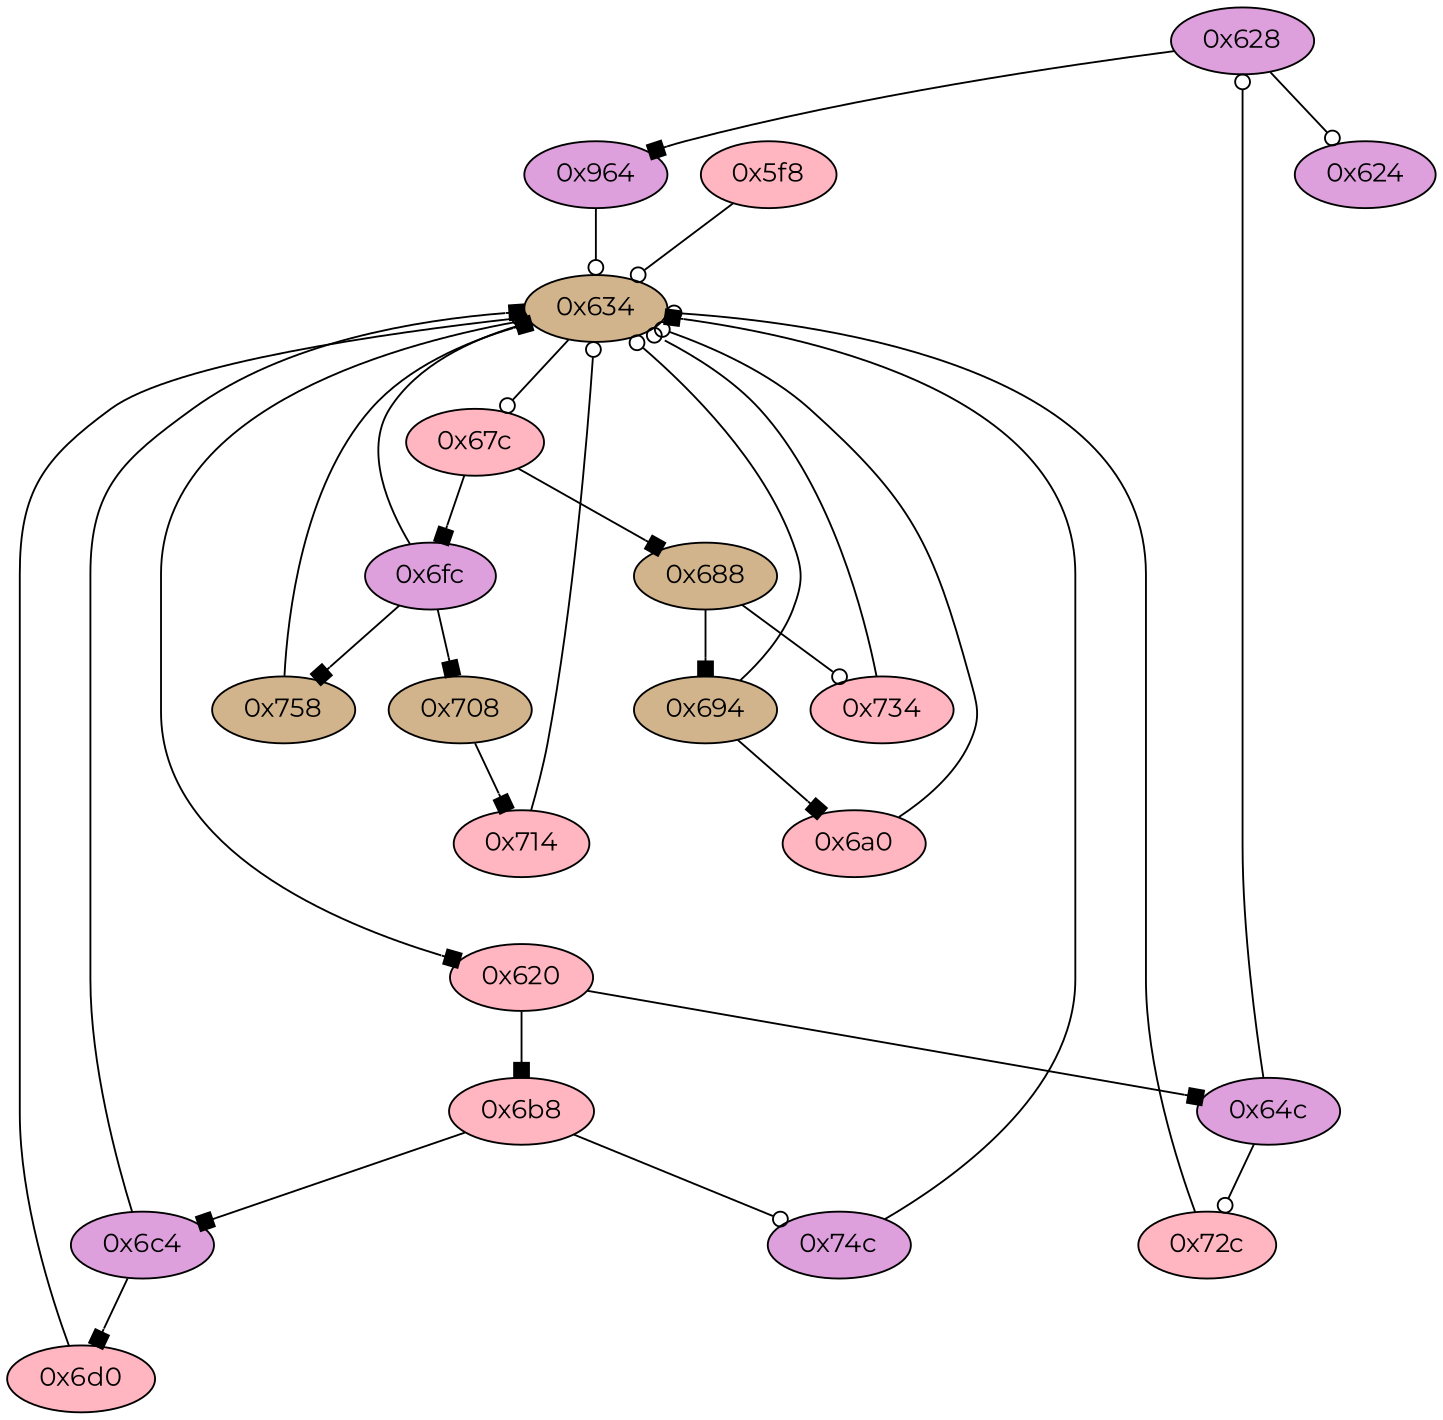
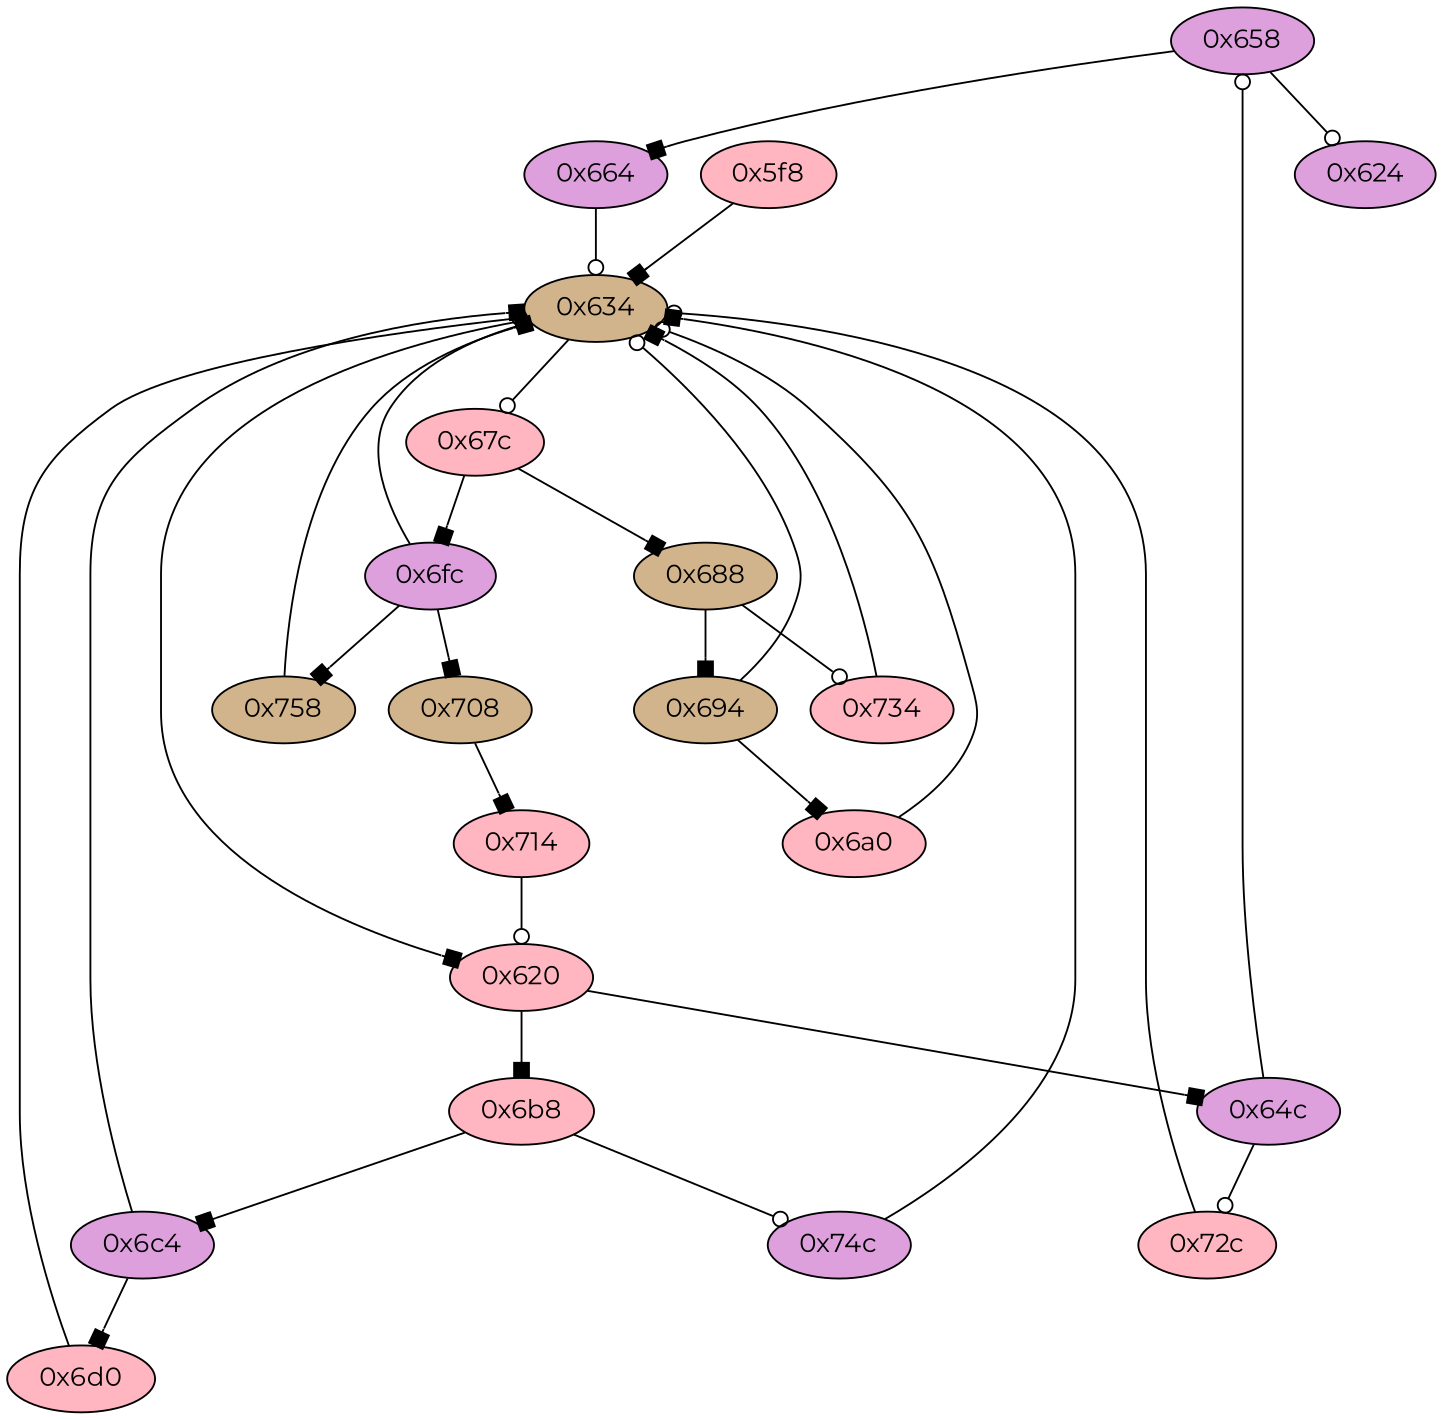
node "0x628": label "0x628" -> "0x658"
node "0x964": label "0x964" -> "0x664"
edge "0x5f8" -> "0x634": arrowhead odot -> box
edge "0x734" -> "0x634": arrowhead odot -> box
edge "0x714" -> "0x634": now "0x714" -> "0x620"
